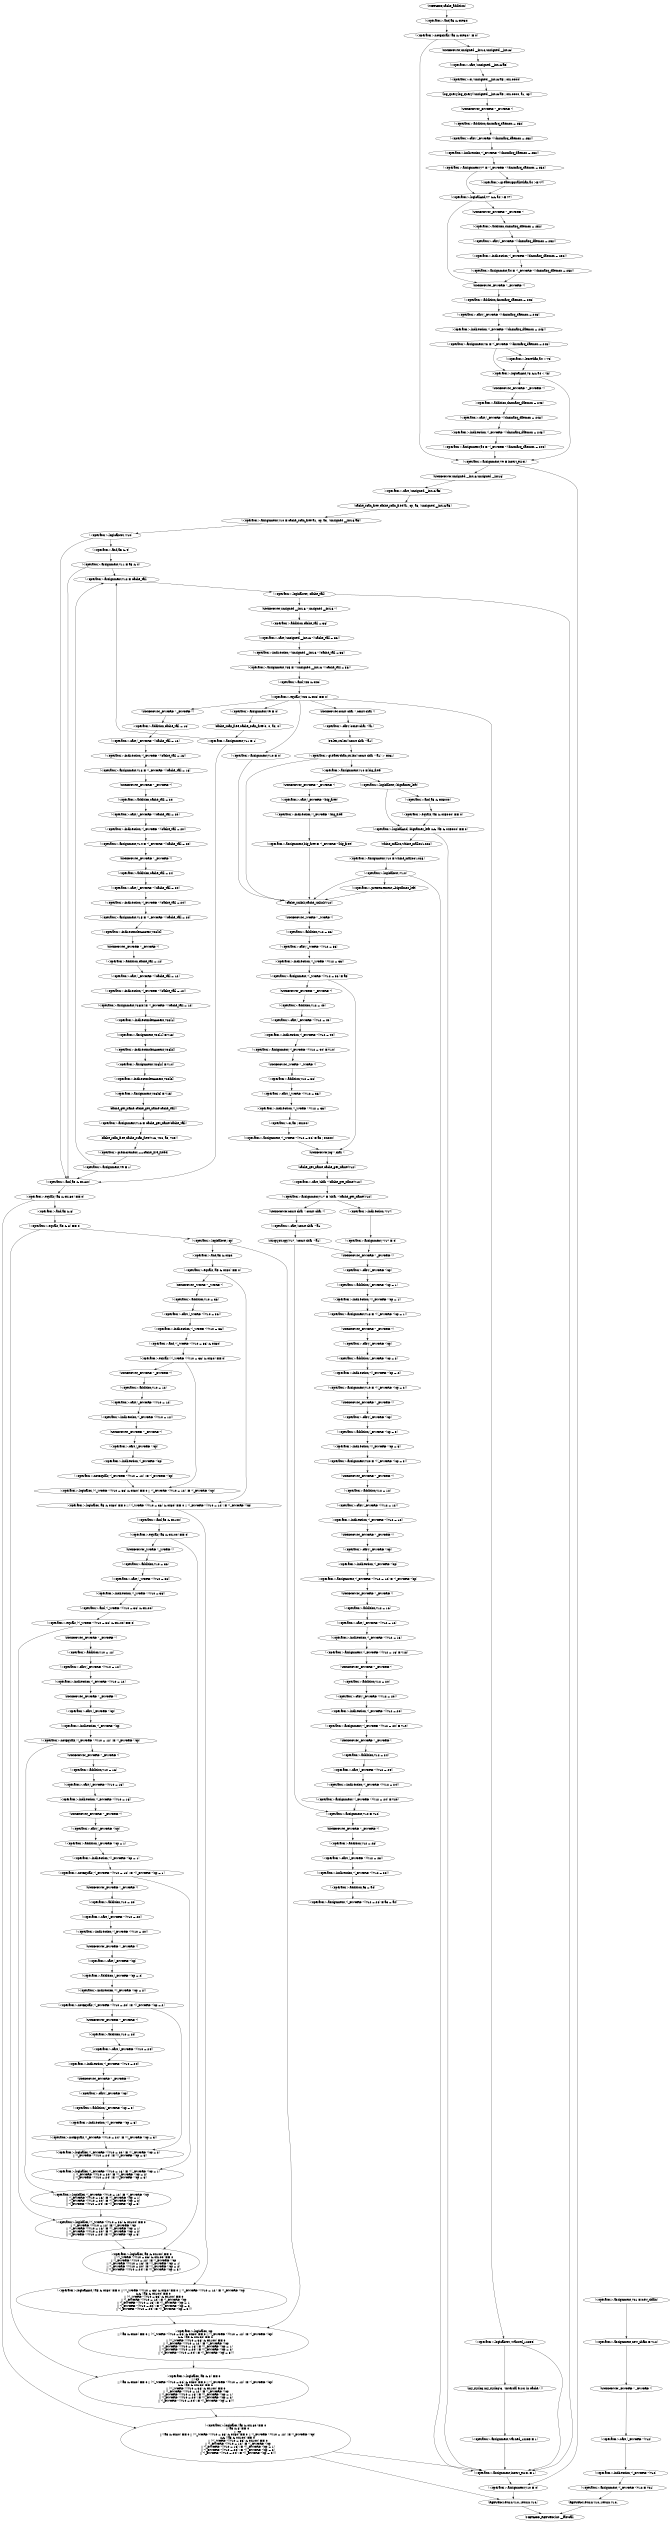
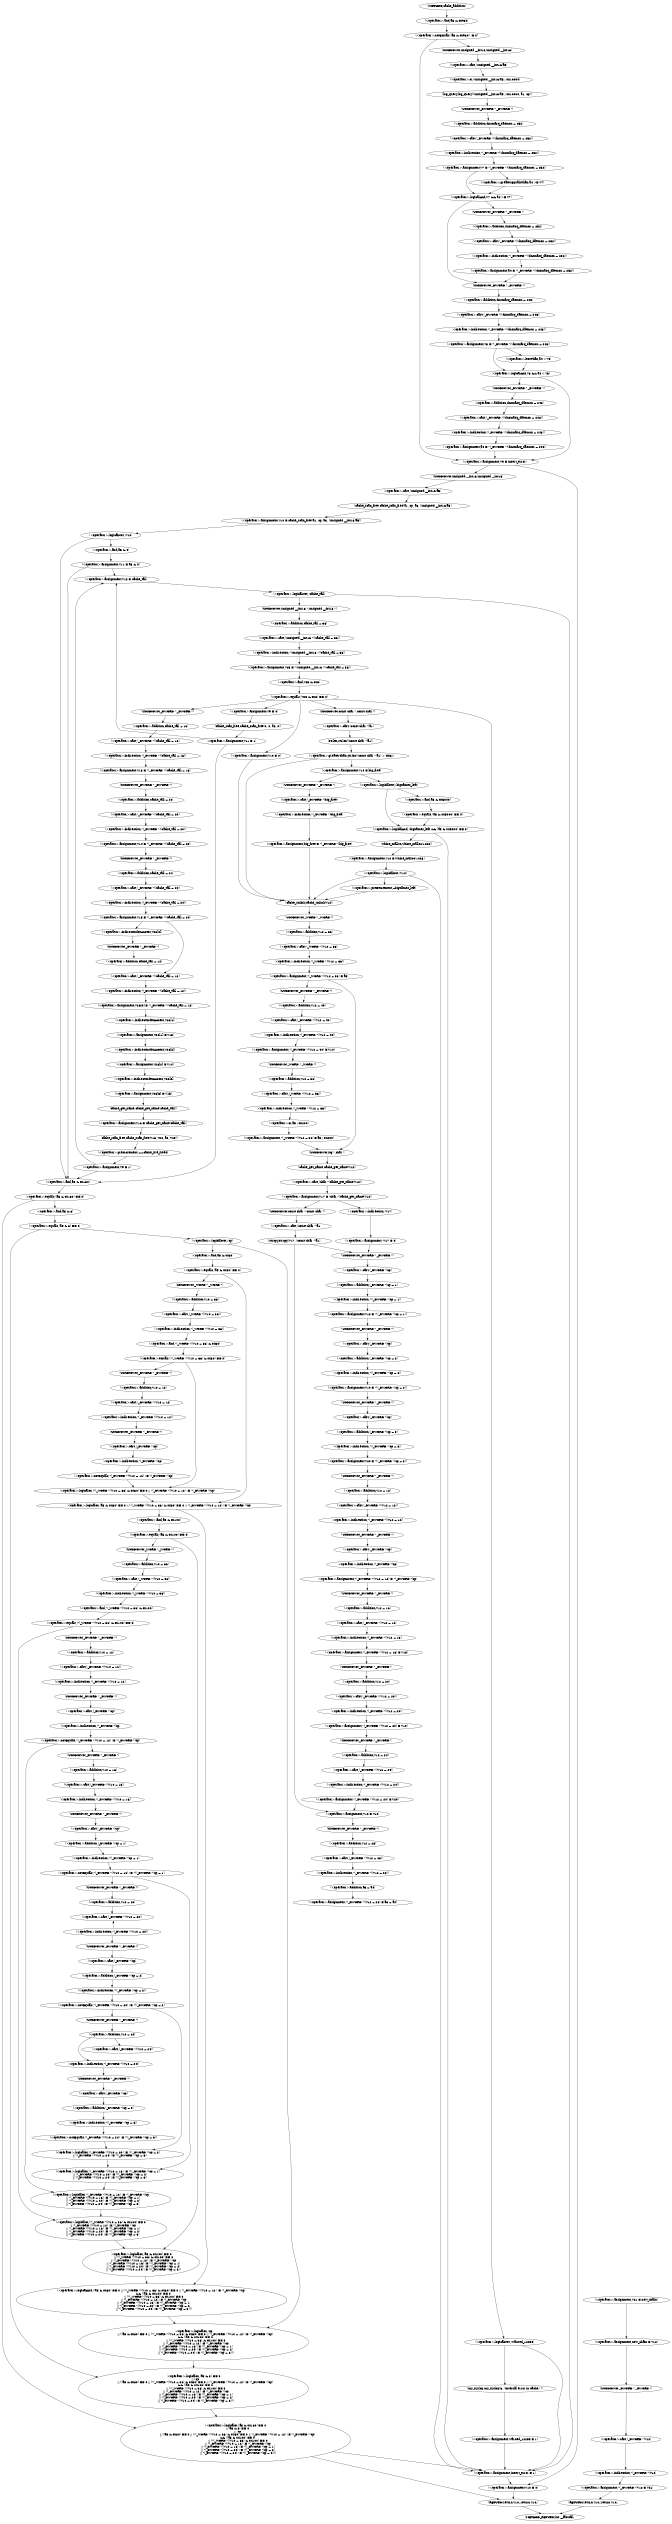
edge "(<operator>.addition,cache_tail + 12)" -> "(<operator>.cast,(_DWORD *)(cache_tail + 12))": now "(<operator>.assignment,v15 = *(_DWORD *)(cache_tail + 24))" -> "(<operator>.cast,(_DWORD *)(cache_tail + 12))"
edge "(<operator>.cast,(_DWORD *)(v10 + 20))" -> "(<operator>.indirection,*(_DWORD *)(v10 + 20))": reversed
edge "(<operator>.cast,(_DWORD *)(v10 + 24))" -> "(<operator>.indirection,*(_DWORD *)(v10 + 24))": now "(<operator>.addition,v10 + 24)" -> "(<operator>.indirection,*(_DWORD *)(v10 + 24))"
